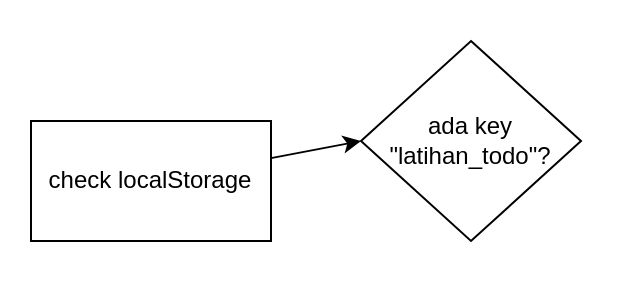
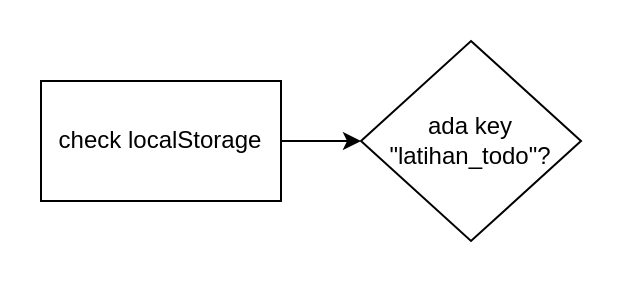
node "check localStorage": moved (151, 181) -> (161, 141)
